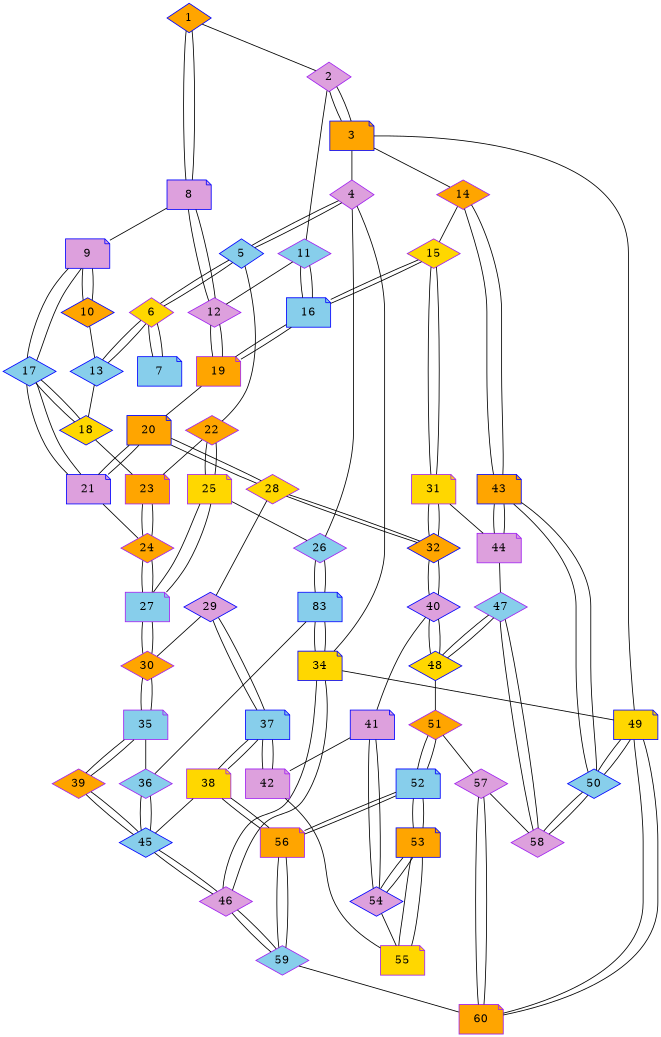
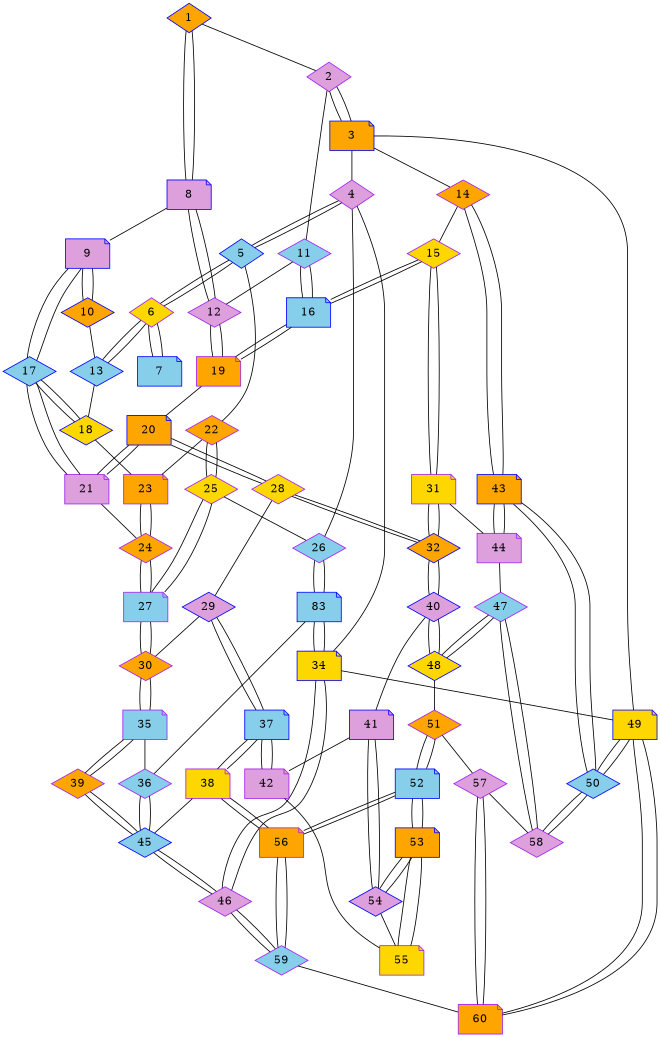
node "21": color blue -> purple
node "25": shape note -> diamond
